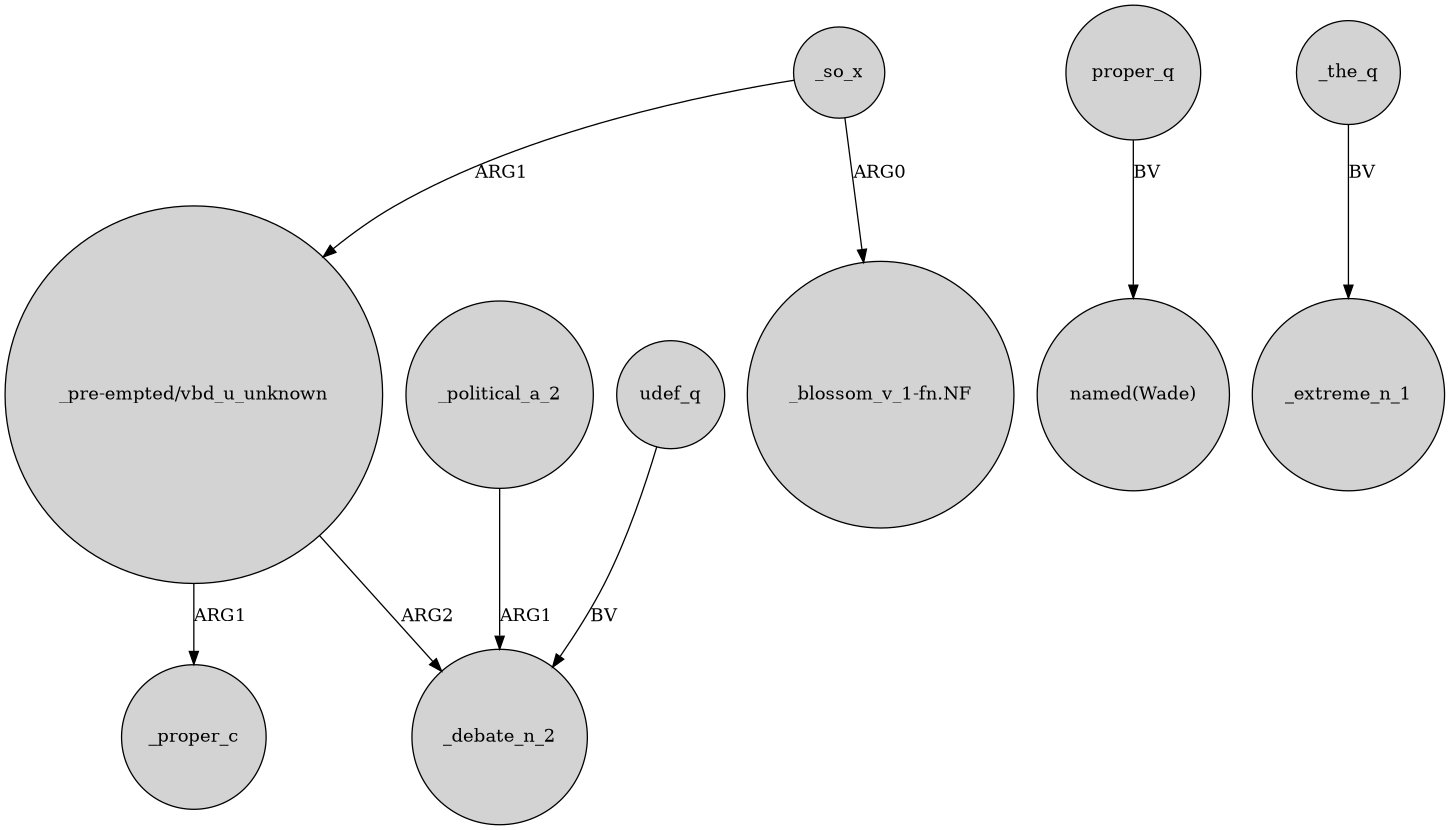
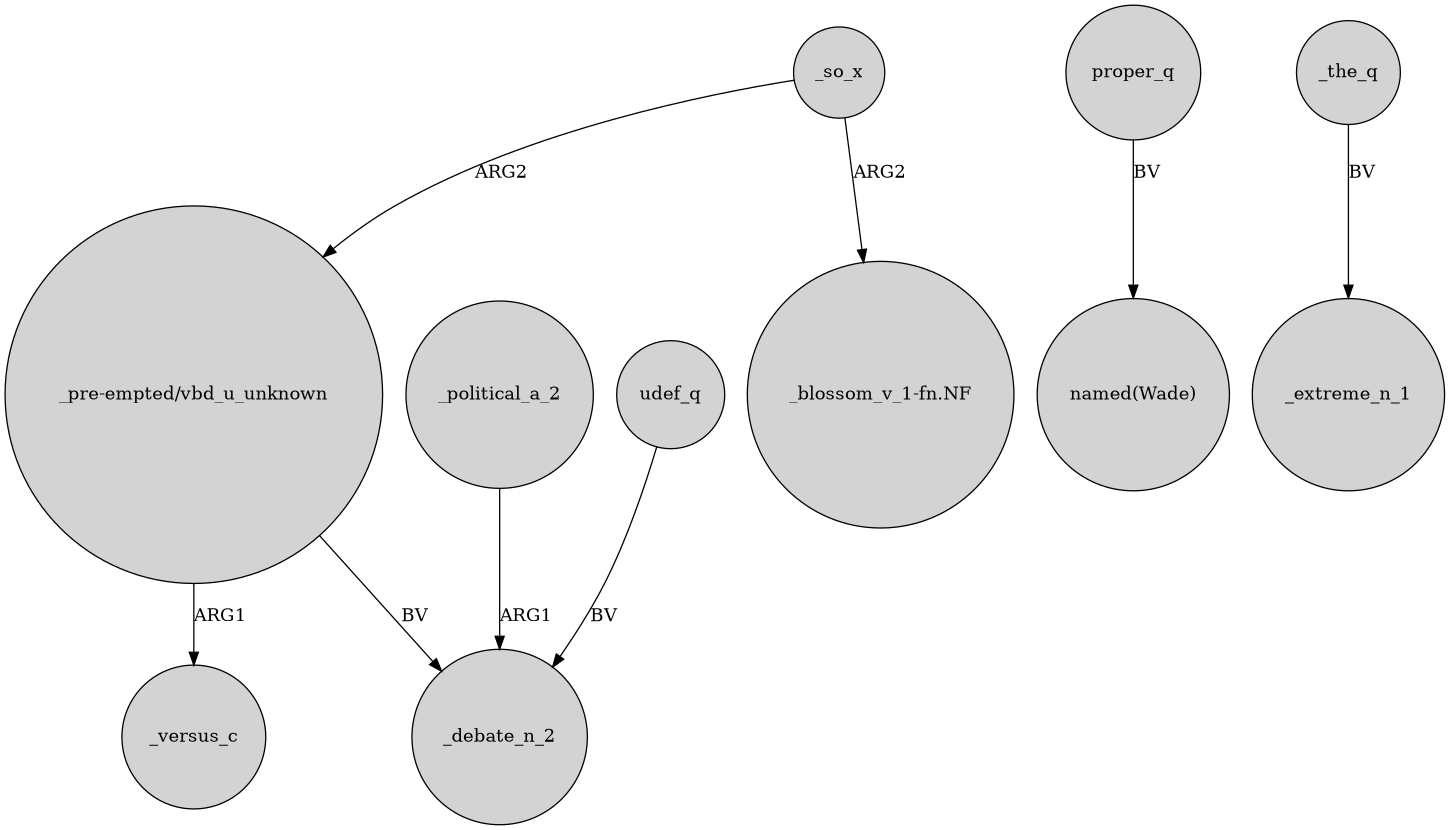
edge "_so_x" -> "_pre-empted/vbd_u_unknown": label "ARG1" -> "ARG2"
edge "_so_x" -> "_blossom_v_1-fn.NF": label "ARG0" -> "ARG2"
edge "_pre-empted/vbd_u_unknown" -> "_debate_n_2": label "ARG2" -> "BV"
node "_proper_c": label "_proper_c" -> "_versus_c"
